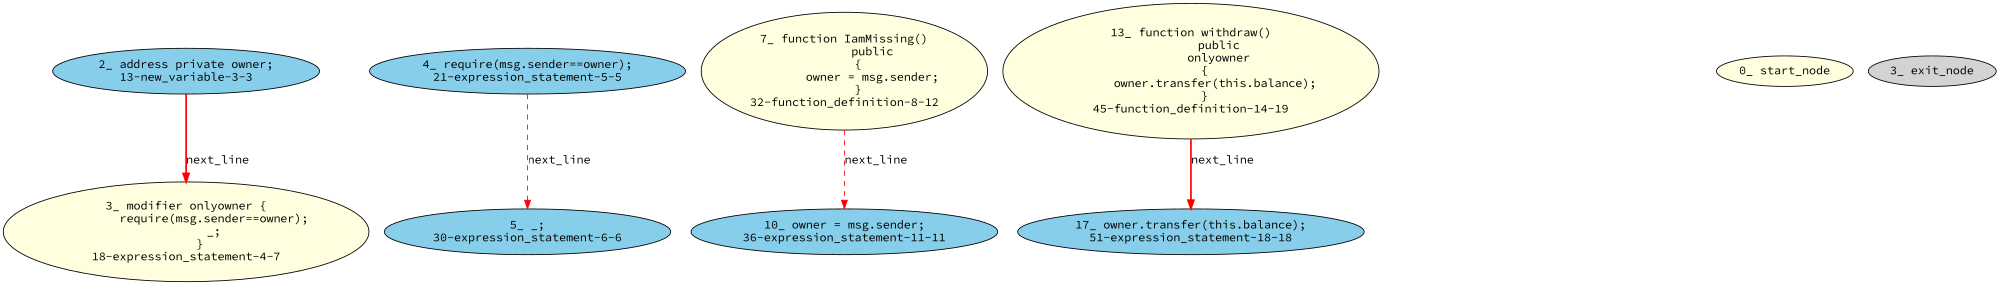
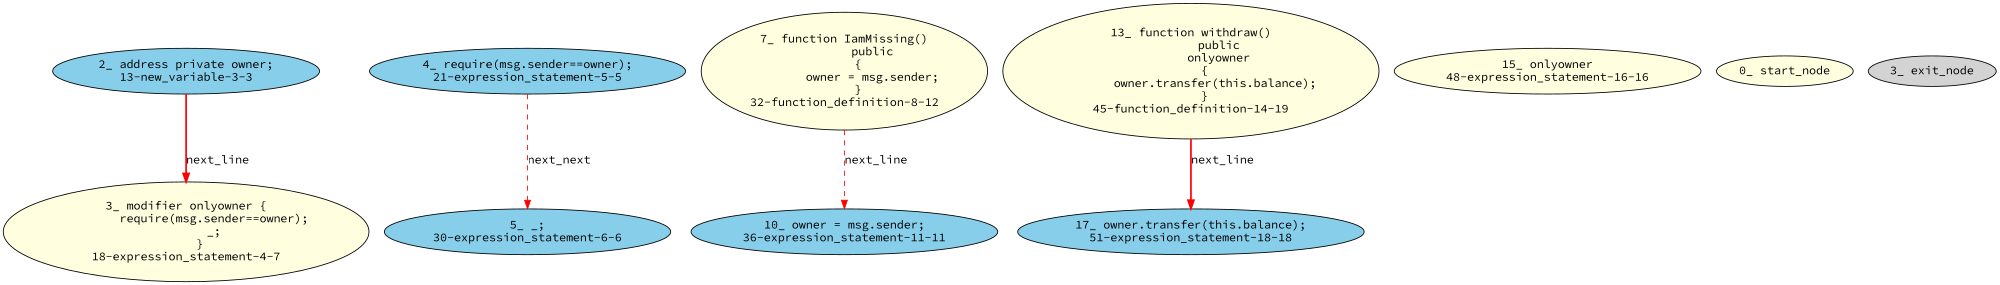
node "15_ onlyowner 48-expression_statement-16-16": added
edge "4_ require(msg.sender==owner); 21-expression_statement-5-5" -> "5_ _; 30-expression_statement-6-6": label "next_line" -> "next_next"
